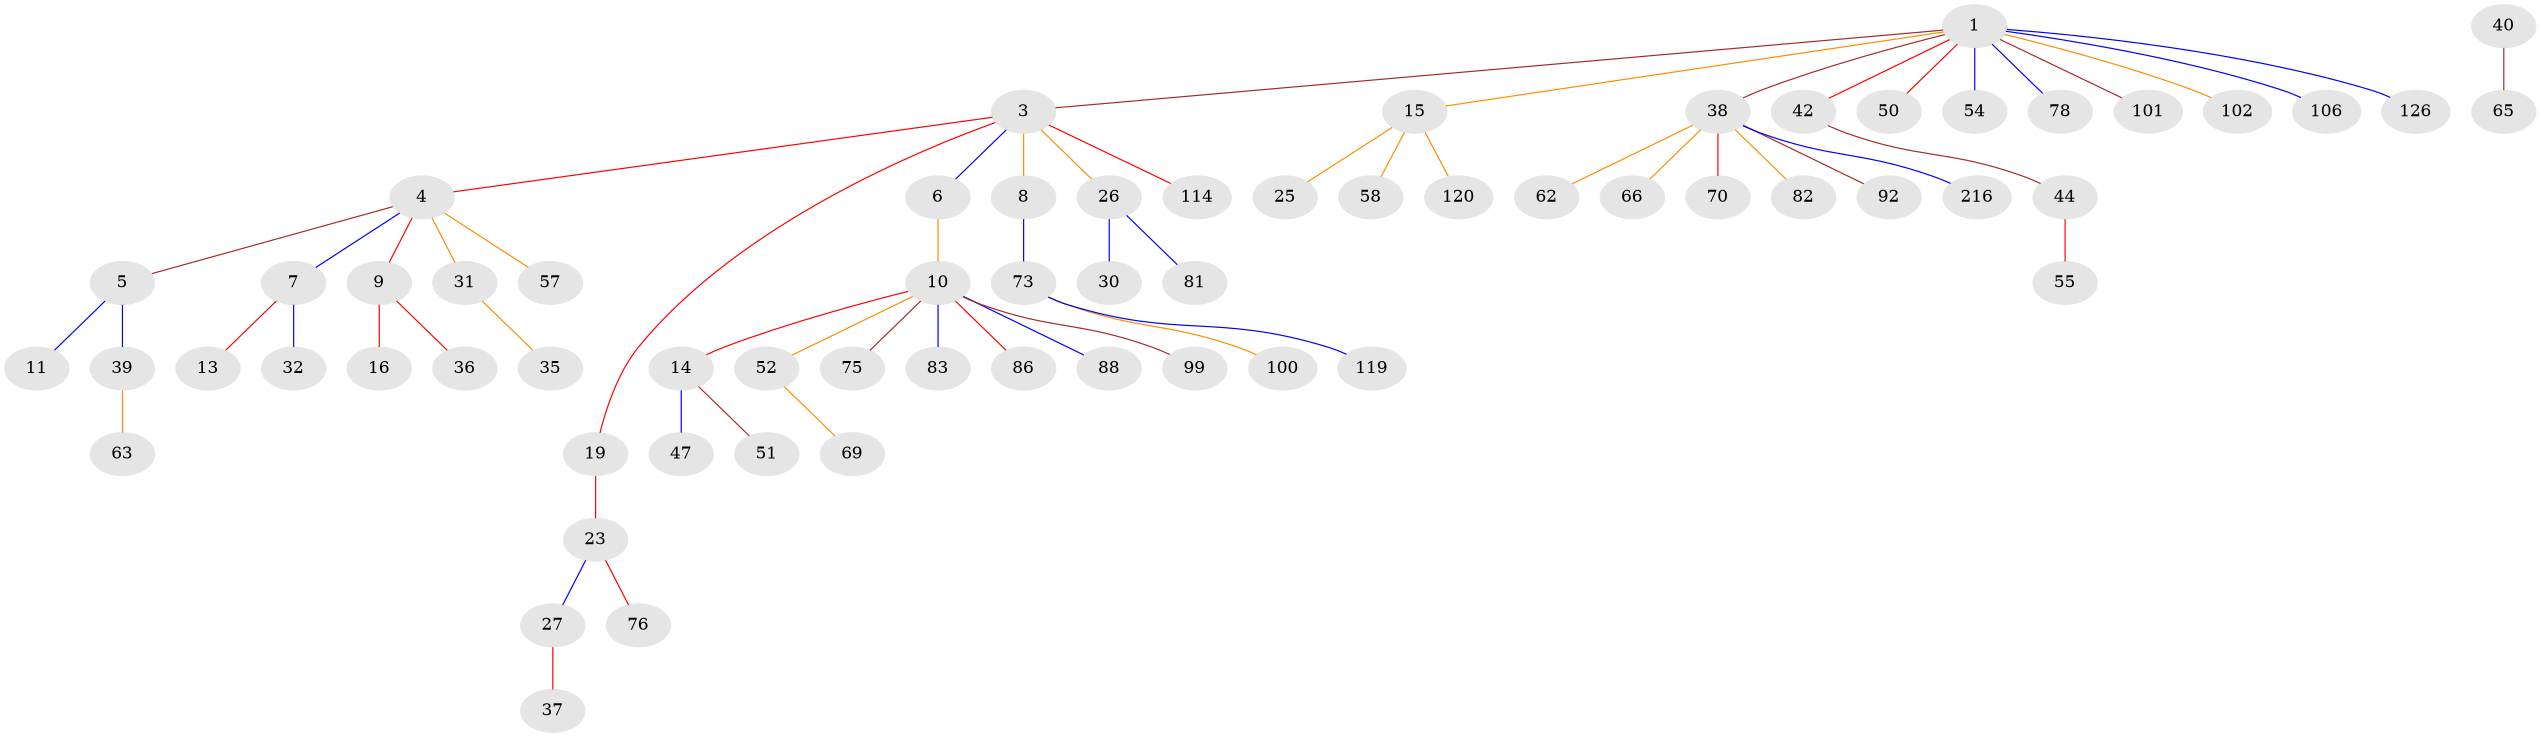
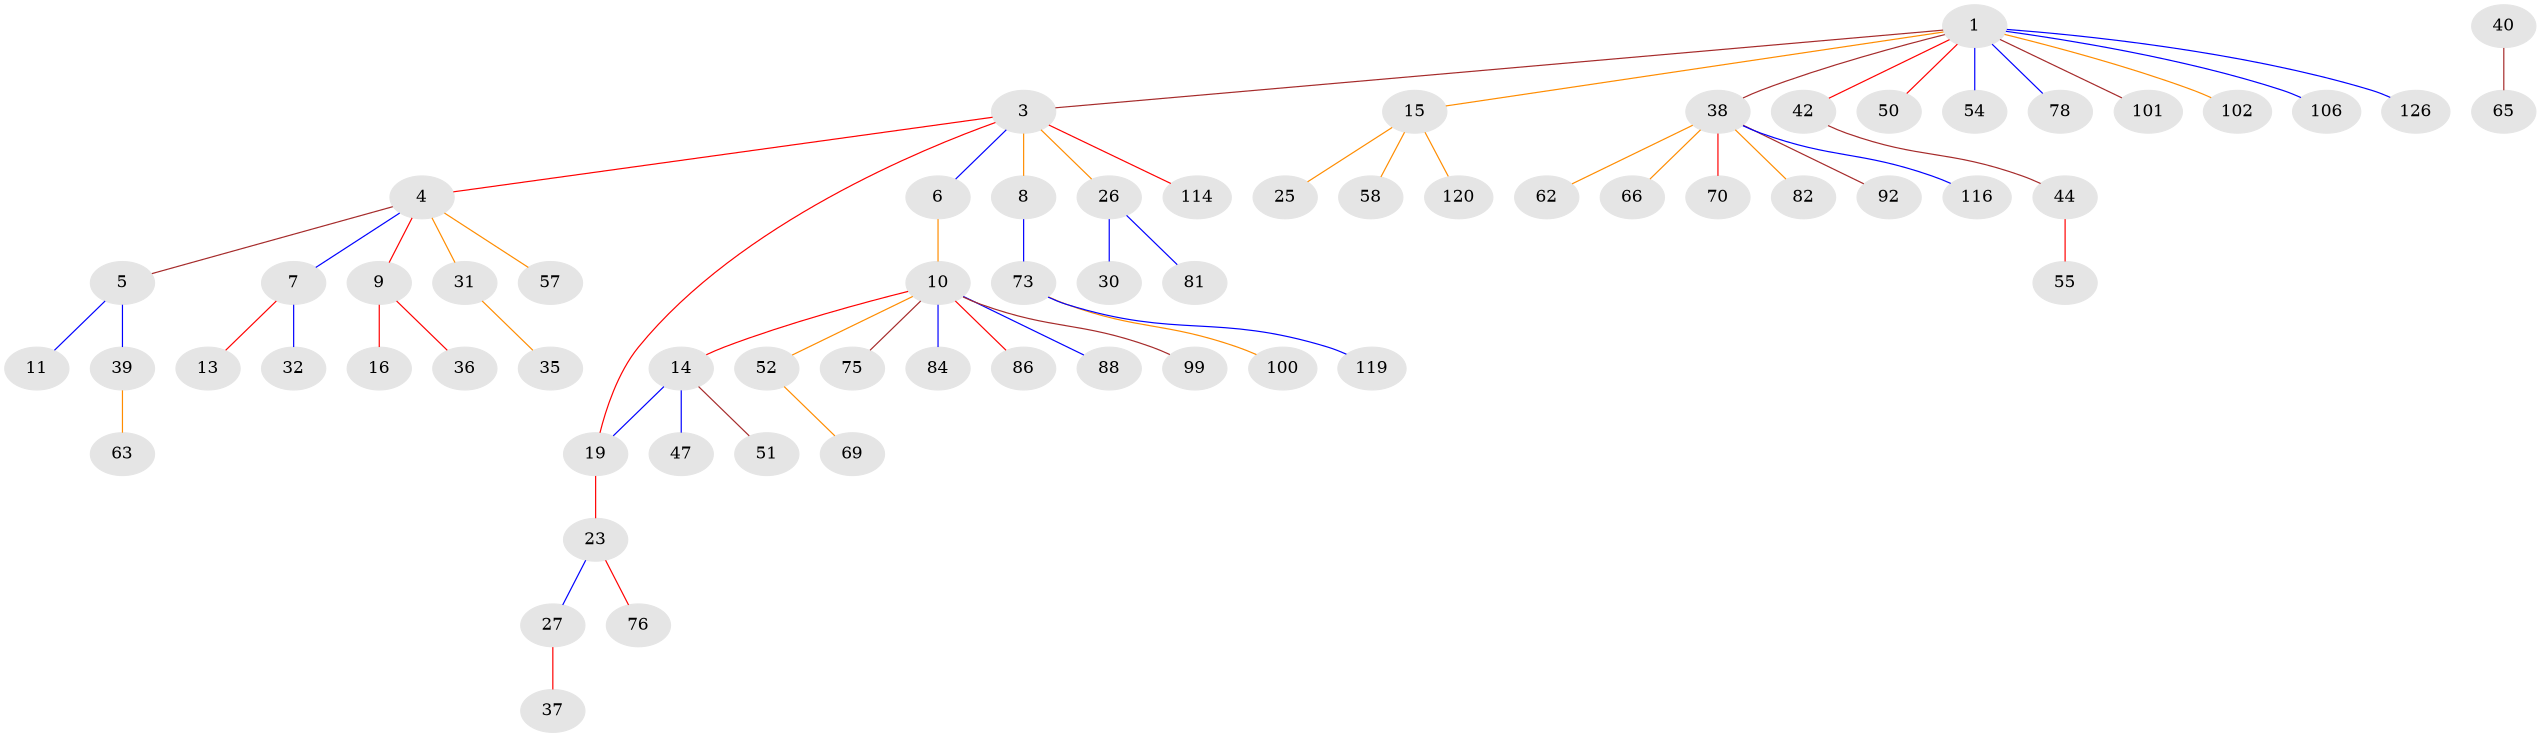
node "216": label "216" -> "116"
node "83": label "83" -> "84"
edge "14" -- "19": added
